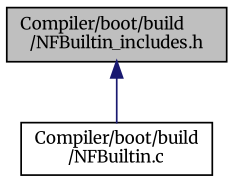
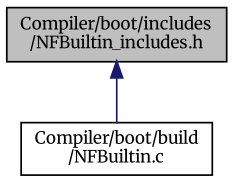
node "Compiler/boot/build /NFBuiltin_includes.h": label "Compiler/boot/build /NFBuiltin_includes.h" -> "Compiler/boot/includes /NFBuiltin_includes.h"
